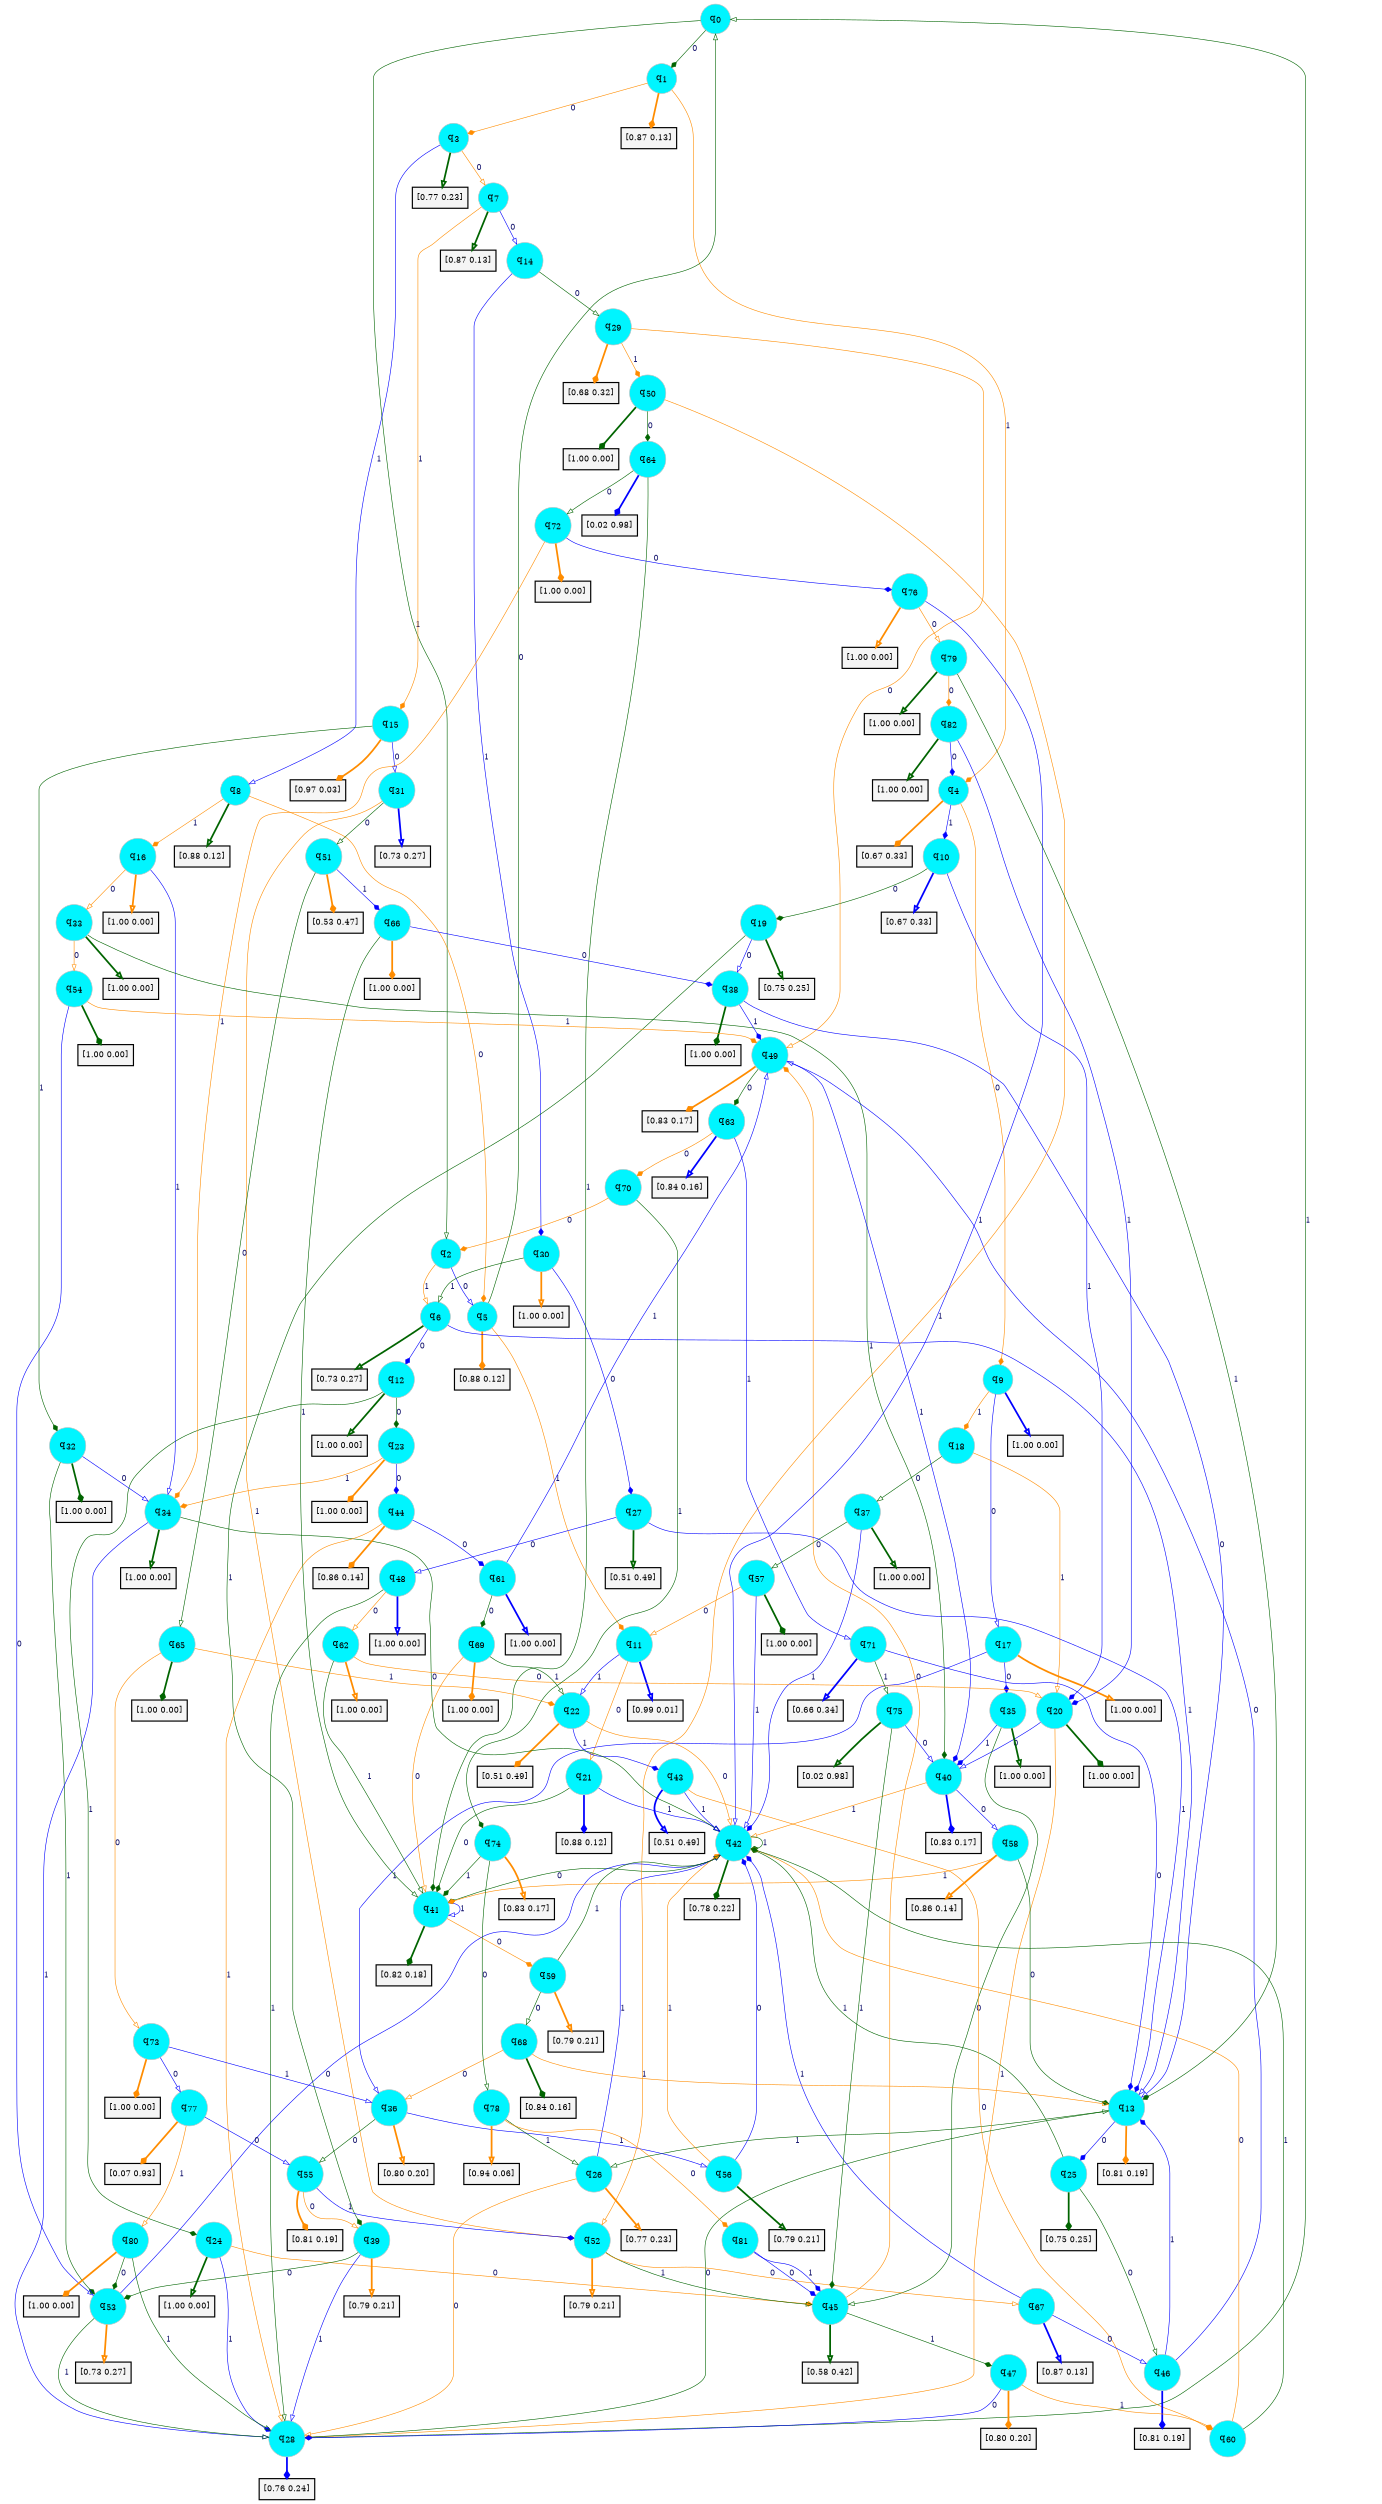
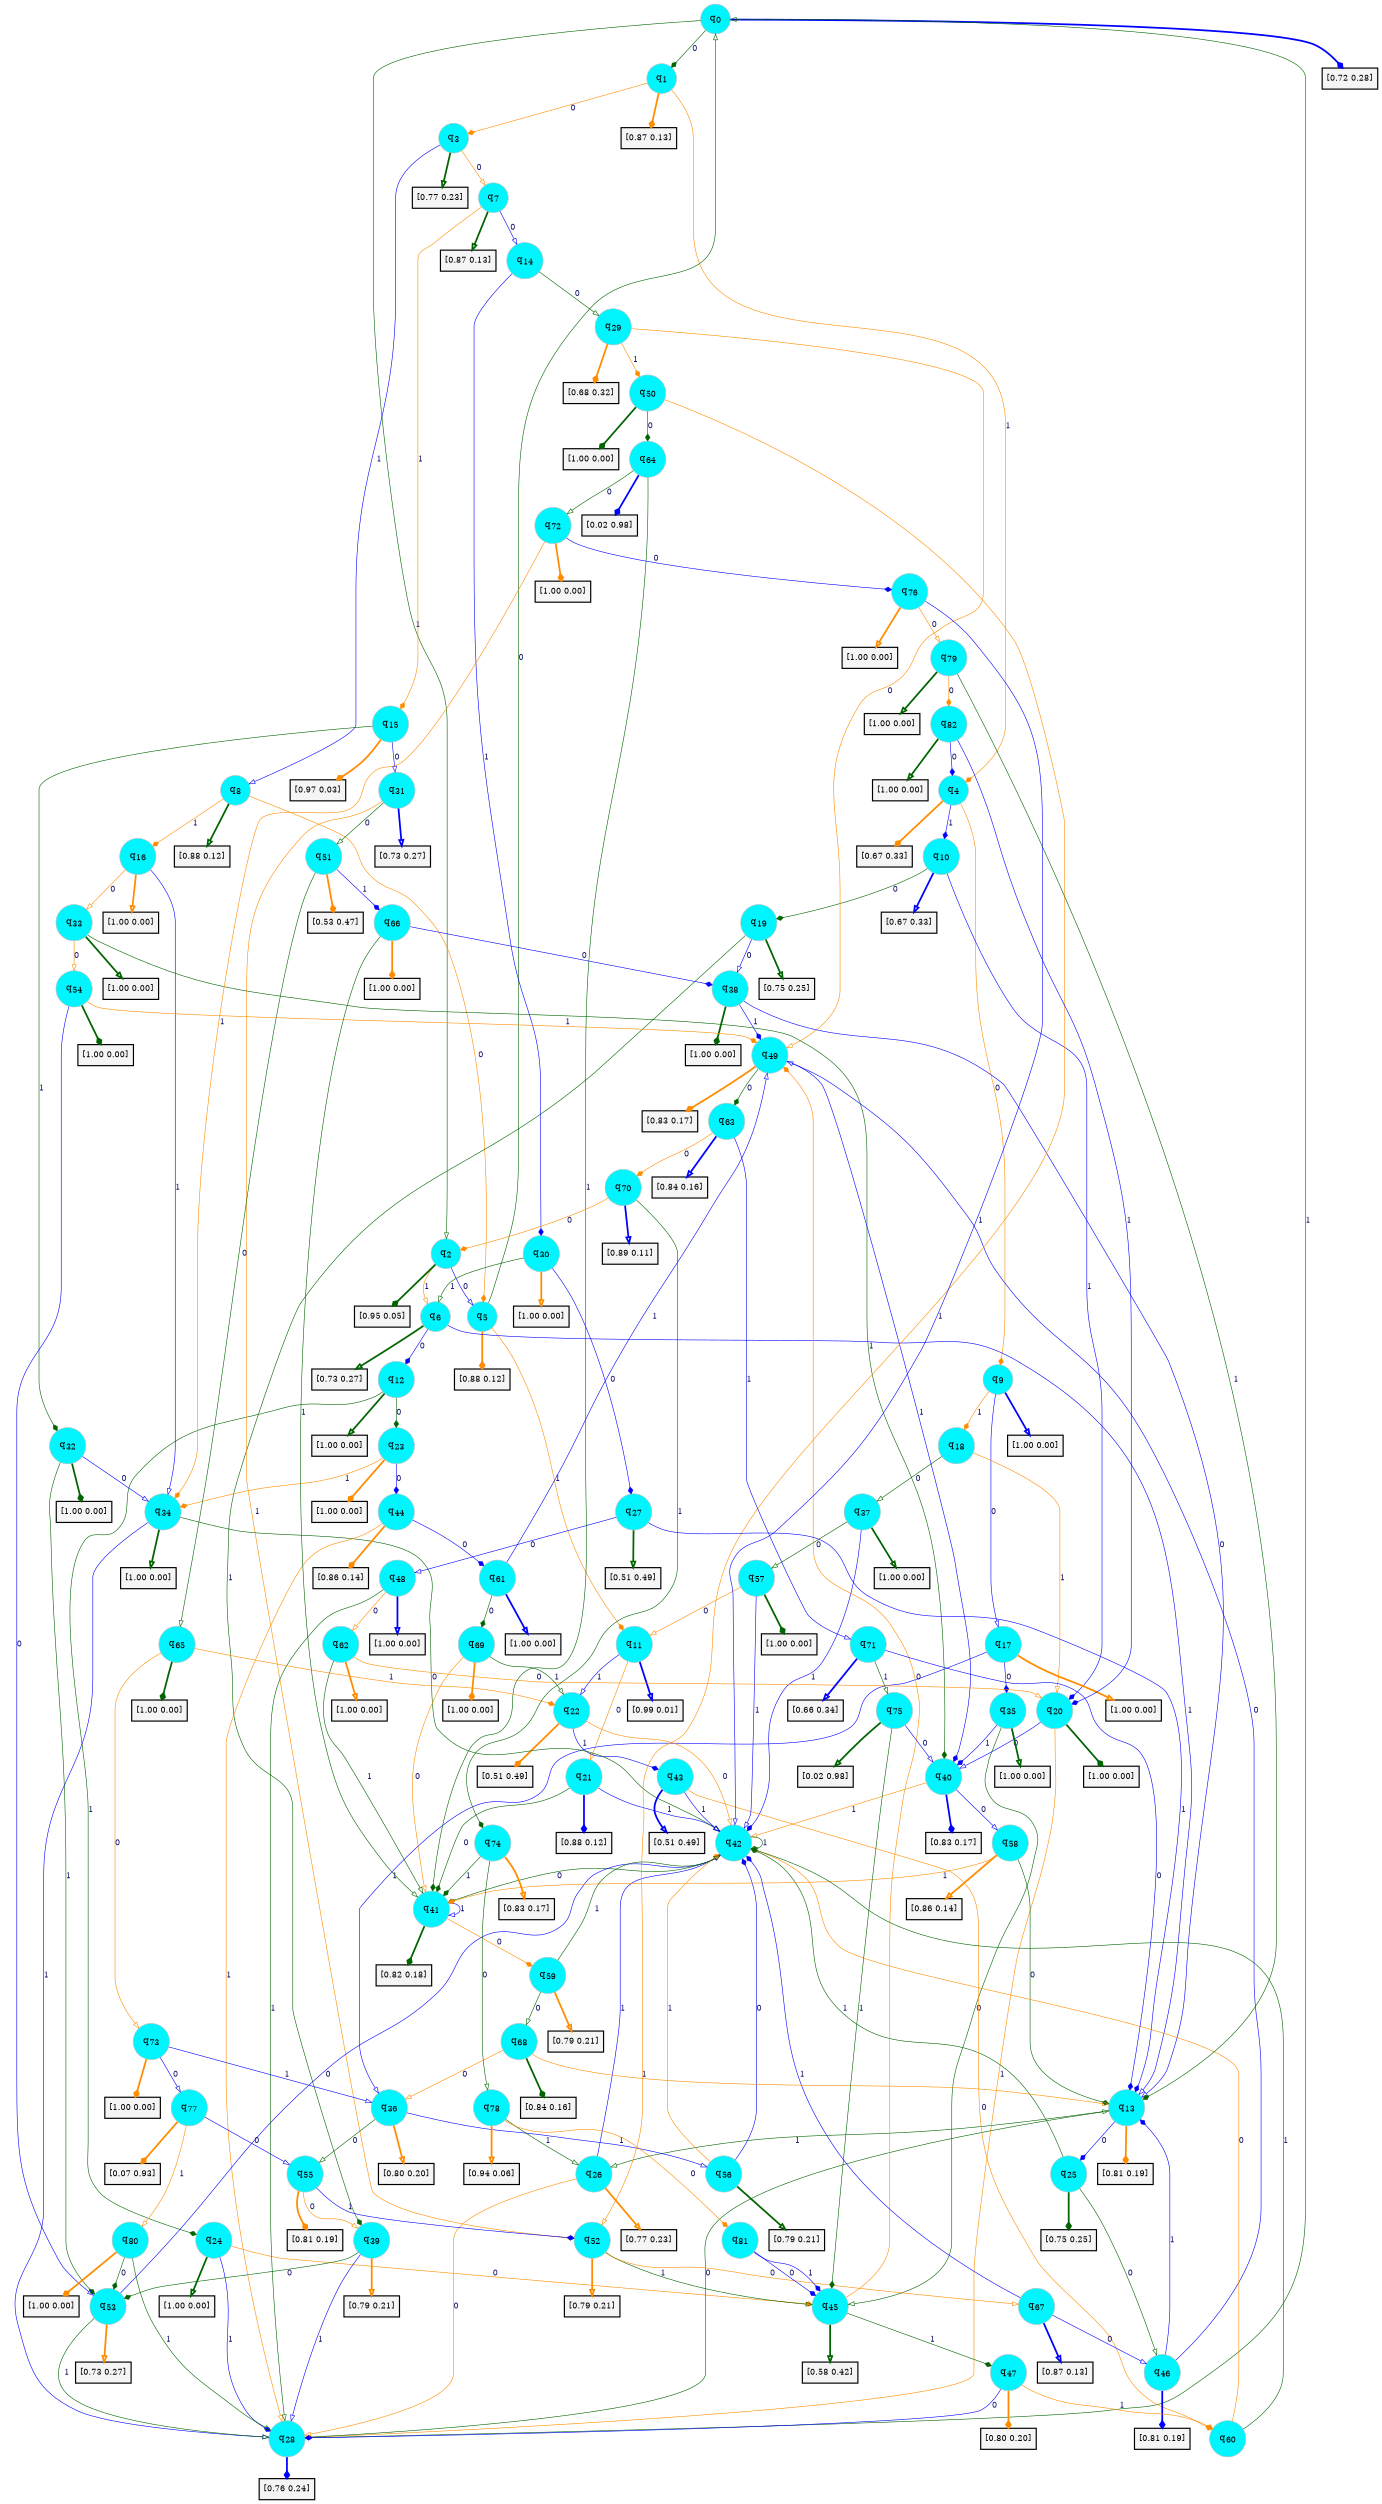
node "[0.72 0.28]": added
node "[0.89 0.11]": added
node "[0.95 0.05]": added
node "[0.78 0.22]": removed
